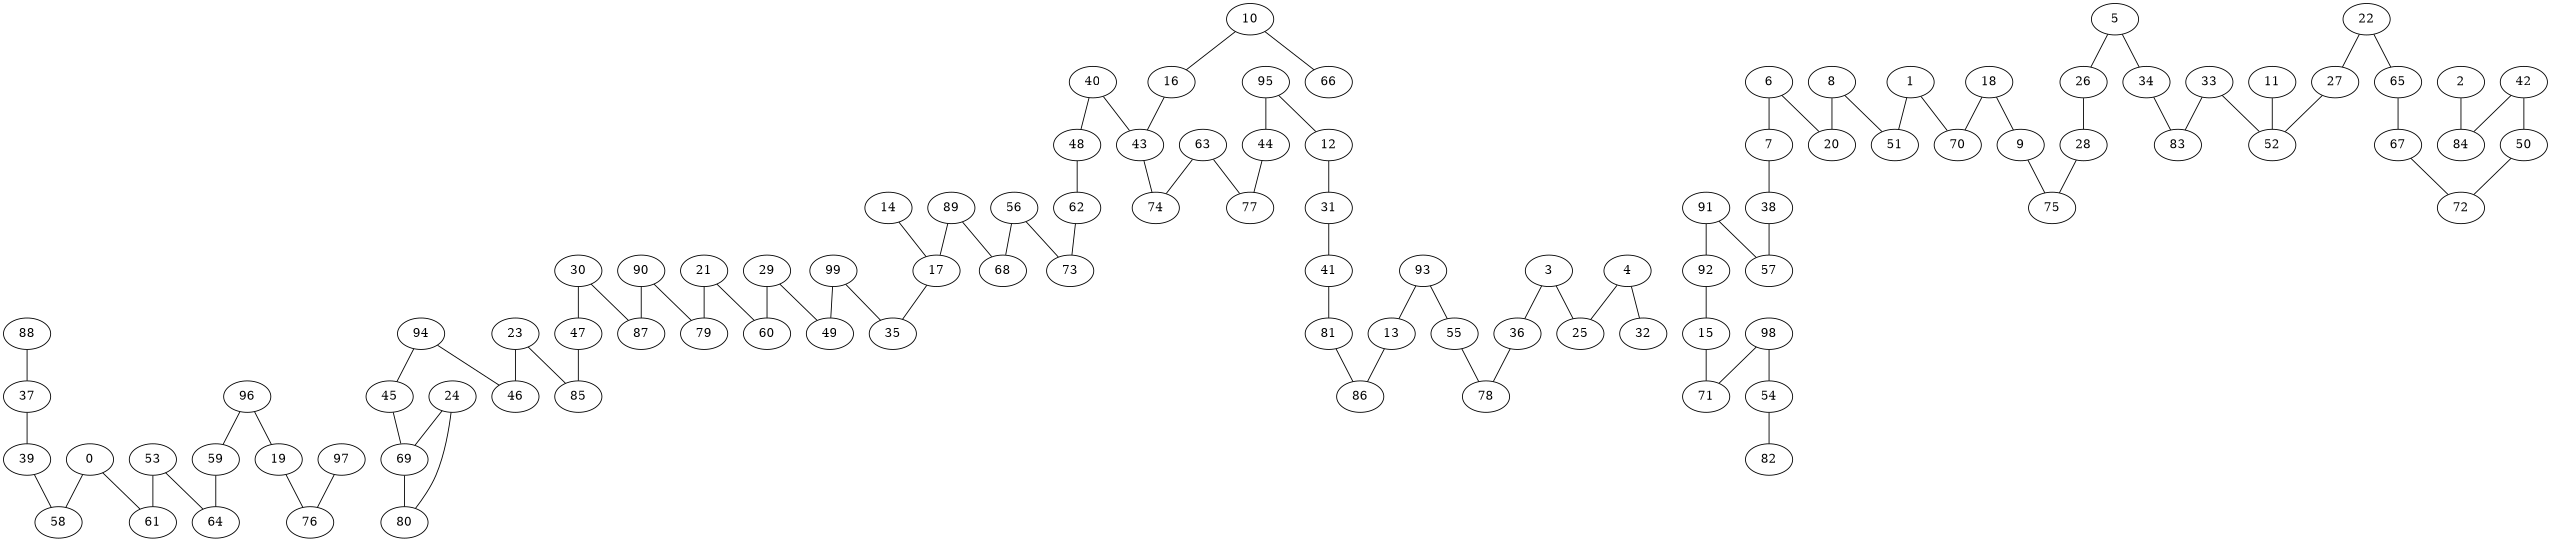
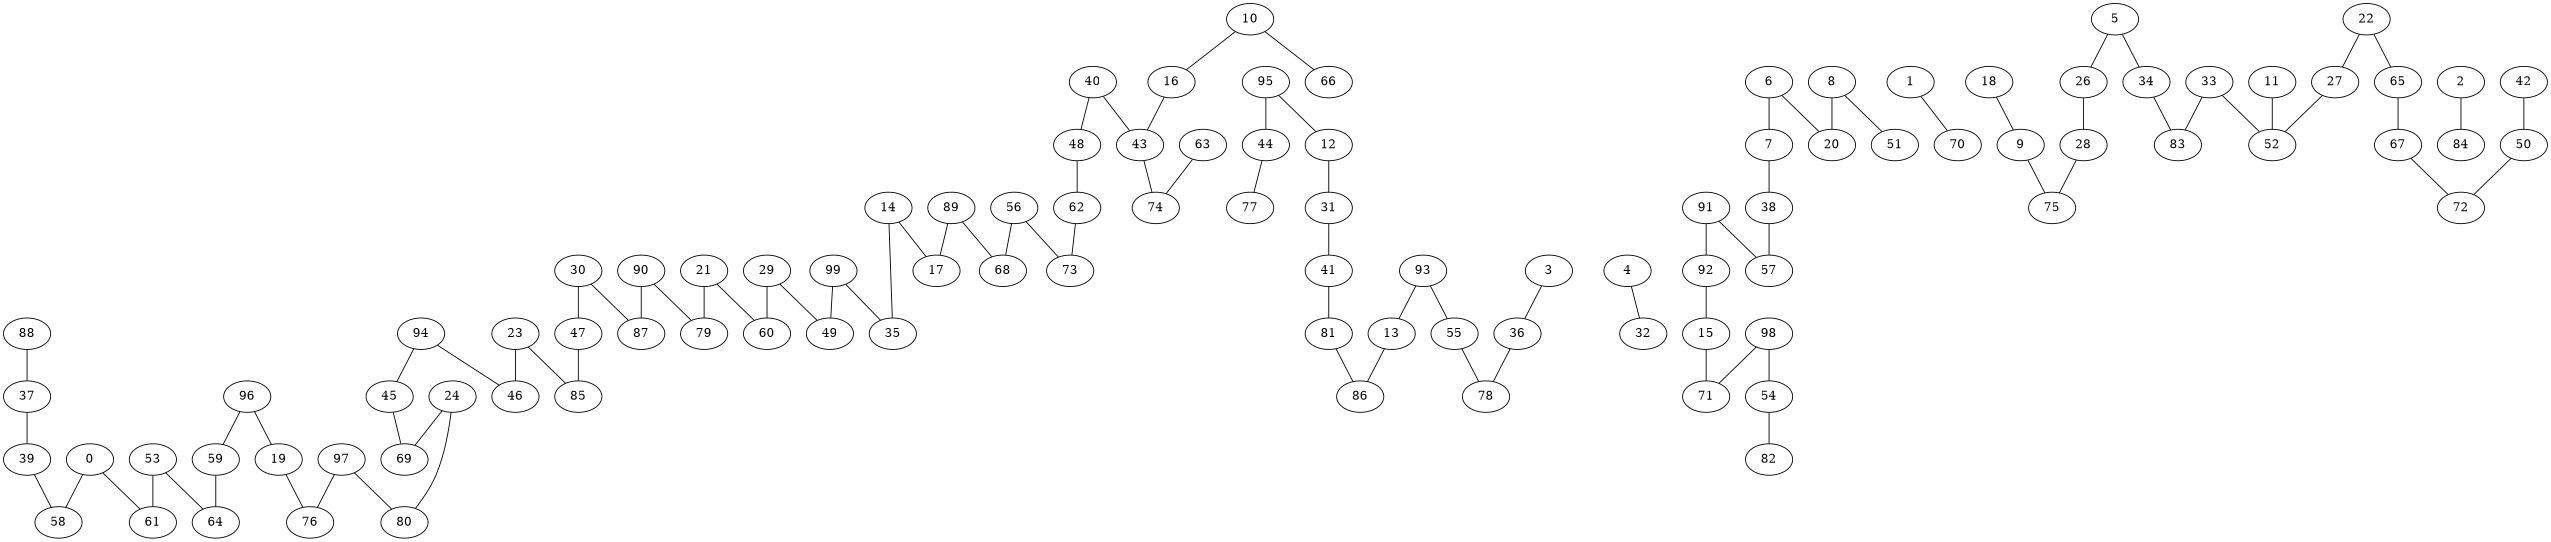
edge "42" -- "84": removed
edge "1" -- "51": removed
edge "18" -- "70": removed
edge "63" -- "77": removed
edge "17" -- "35": now "14" -- "35"
node "25": removed
edge "69" -- "80": now "97" -- "80"
